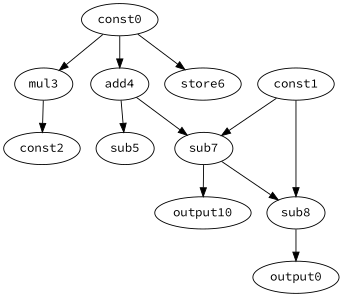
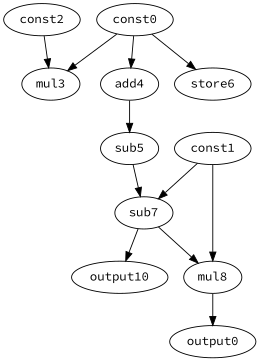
edge "mul3" -> "const2": reversed
edge "add4" -> "sub7": now "sub5" -> "sub7"
node "sub8": label "sub8" -> "mul8"
